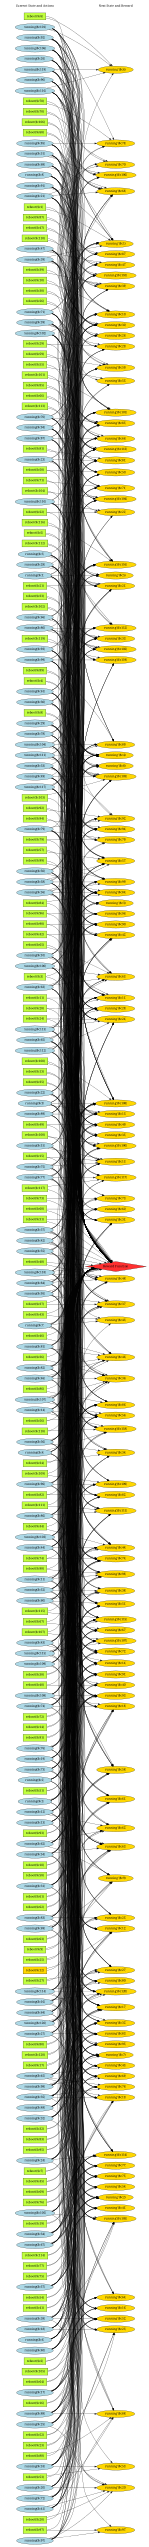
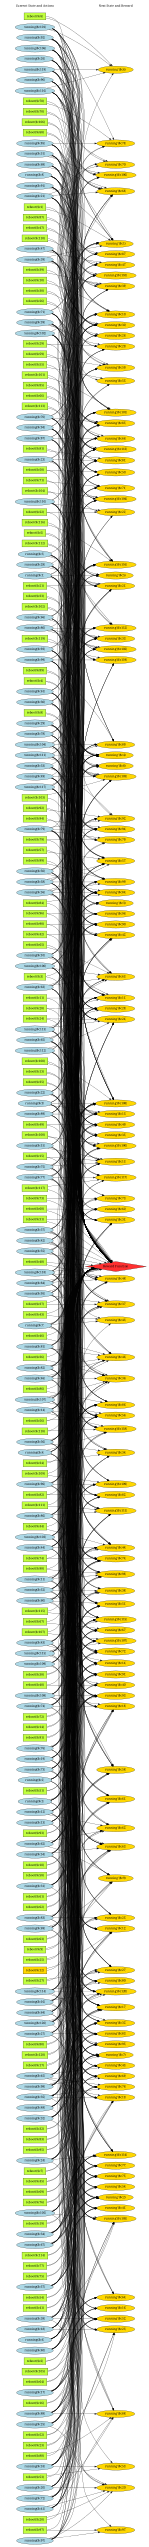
edge "running($c112)" -> "running'($c94)": now "running($c79)" -> "running'($c94)"
edge "running($c31)" -> "running'($c16)": removed
